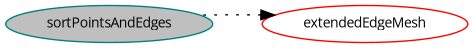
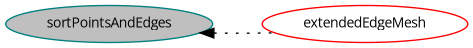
edge "sortPointsAndEdges" -> "extendedEdgeMesh": reversed
